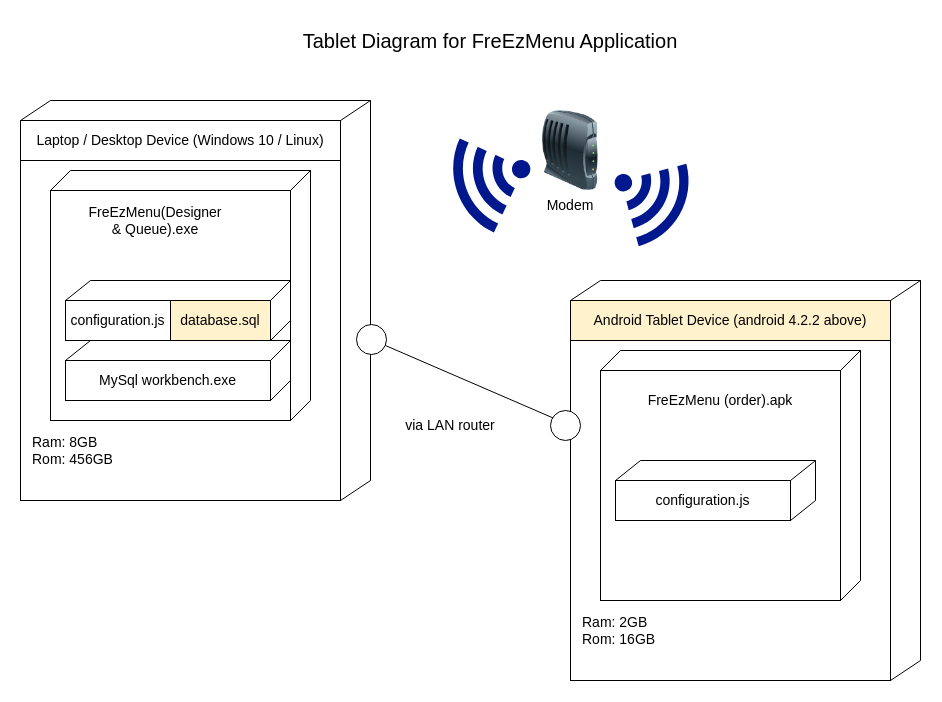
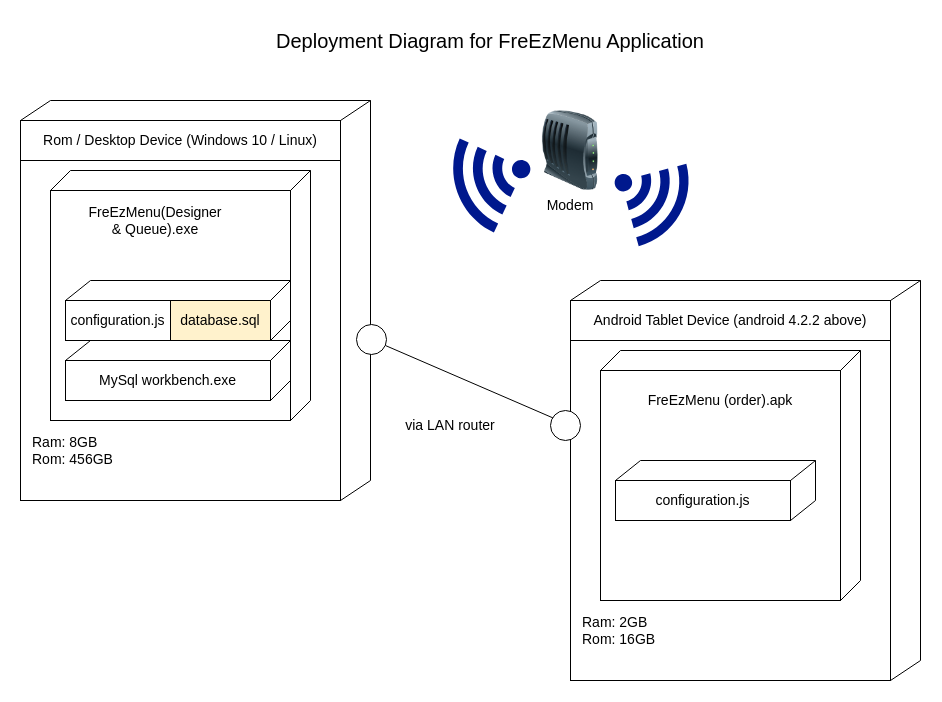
node "Tablet Diagram for FreEzMenu Application": label "Tablet Diagram for FreEzMenu Application" -> "Deployment Diagram for FreEzMenu Application"
node "Laptop / Desktop Device (Windows 10 / Linux)": label "Laptop / Desktop Device (Windows 10 / Linux)" -> "Rom / Desktop Device (Windows 10 / Linux)"
node "Android Tablet Device (android 4.2.2 above)": fillcolor #fff2cc -> #ffffff
